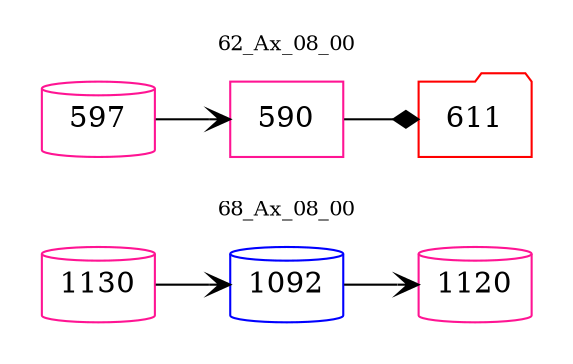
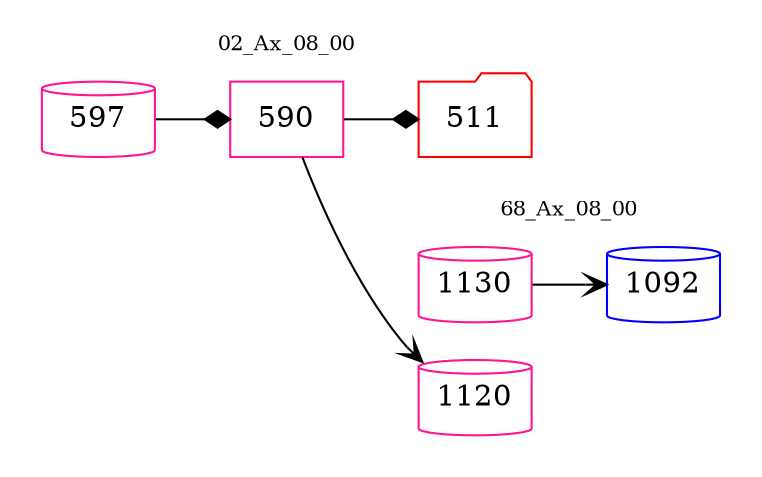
cluster "62_Ax_08_00": label "62_Ax_08_00" -> "02_Ax_08_00"
edge "597" -> "590": arrowhead vee -> diamond
node "611": label "611" -> "511"
edge "1092" -> "1120": now "590" -> "1120"
